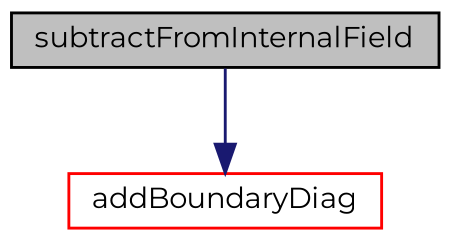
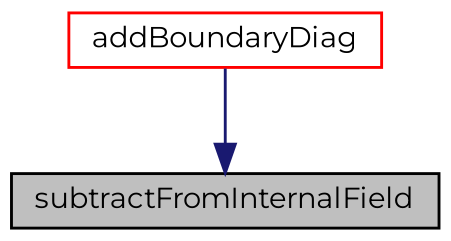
edge "subtractFromInternalField" -> "addBoundaryDiag": reversed
